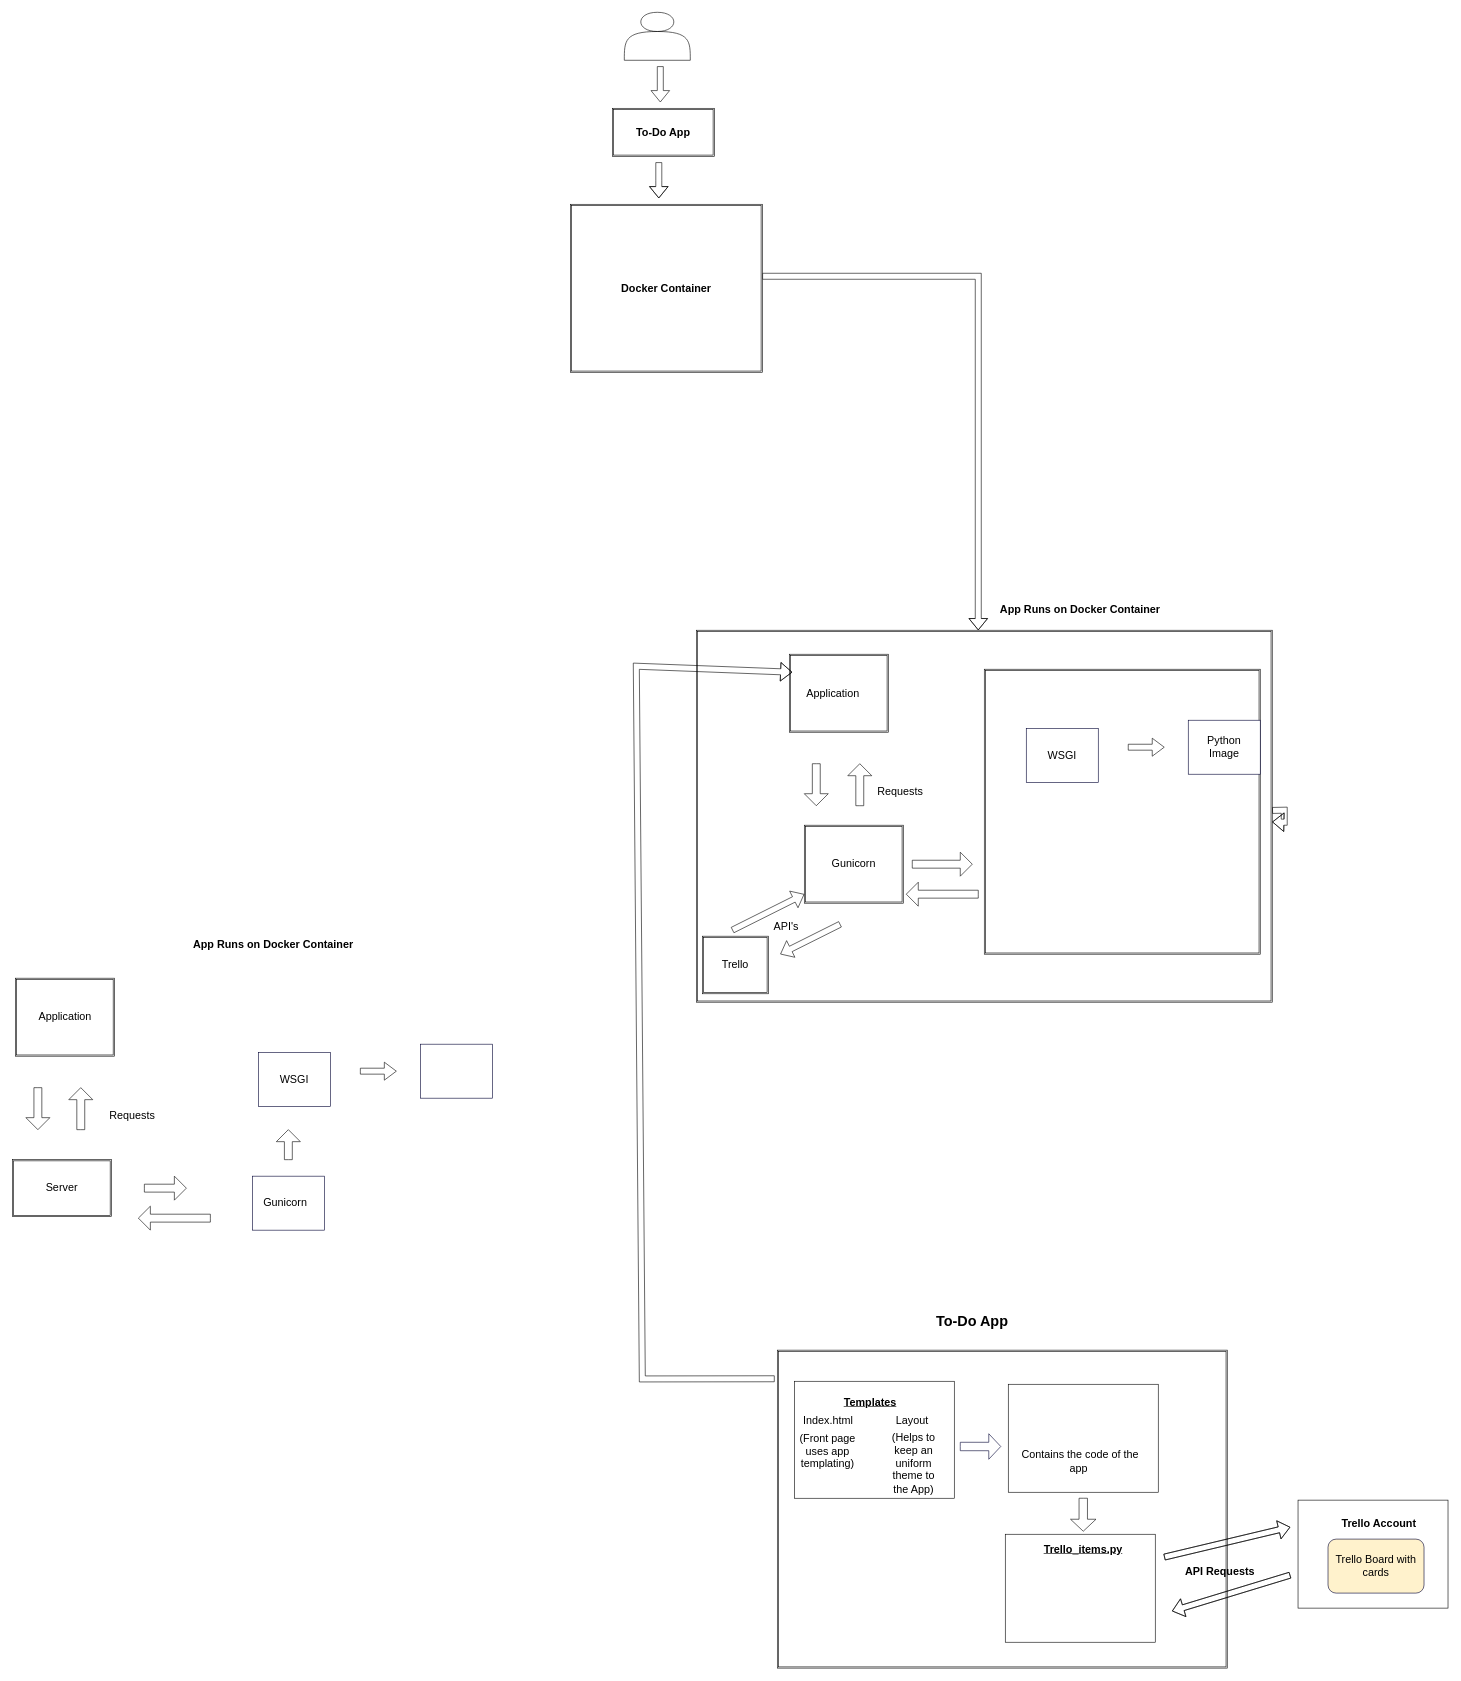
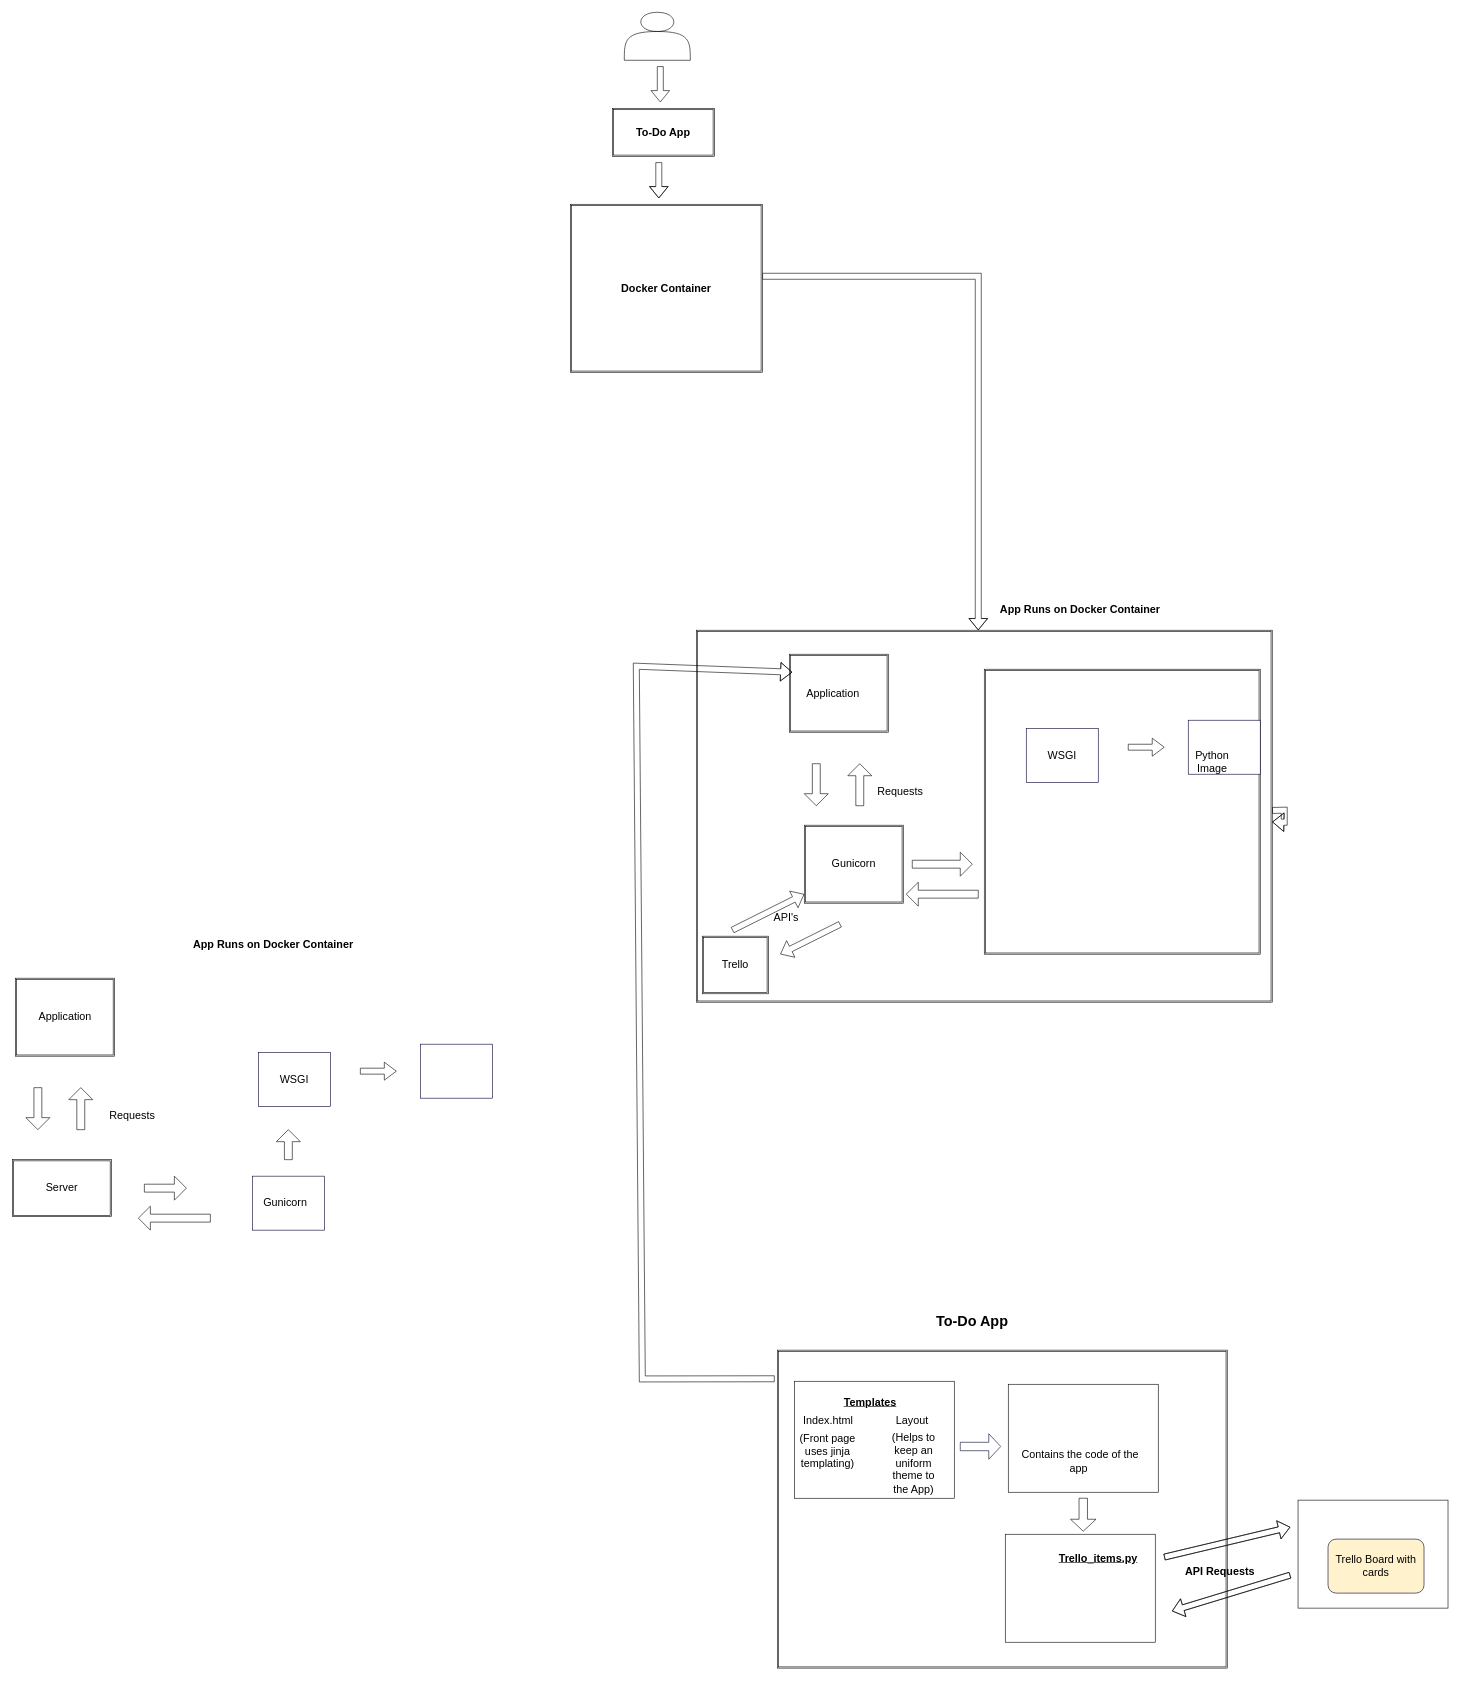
node "Python Image": moved (1224, 747) -> (1212, 762)
node "API's": moved (786, 927) -> (786, 918)
node "(Front page uses app templating)": label "(Front page uses app templating)" -> "(Front page uses jinja templating)"
node "Trello Account": removed
node "Trello_items.py": moved (1083, 1549) -> (1098, 1558)
